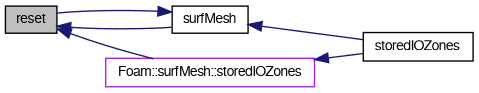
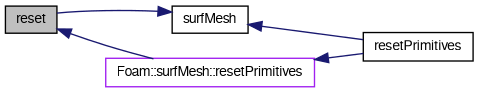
edge "surfMesh" -> "reset": removed
node "storedIOZones": label "storedIOZones" -> "resetPrimitives"
node "Foam::surfMesh::storedIOZones": label "Foam::surfMesh::storedIOZones" -> "Foam::surfMesh::resetPrimitives"
